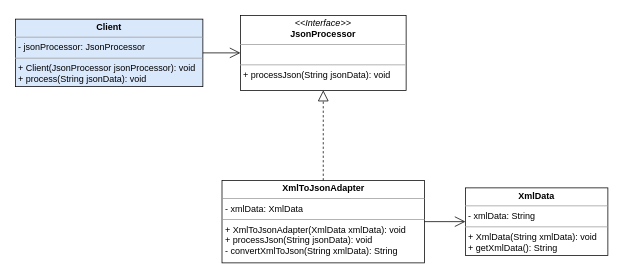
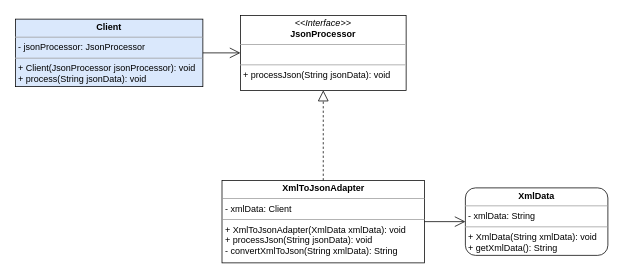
node "XmlToJsonAdapter - xmlData: XmlData + XmlToJsonAdapter(XmlData xmlData): void + processJson(String jsonData): void - convertXmlToJson(String xmlData): String": label "XmlToJsonAdapter - xmlData: XmlData + XmlToJsonAdapter(XmlData xmlData): void + processJson(String jsonData): void - convertXmlToJson(String xmlData): String" -> "XmlToJsonAdapter - xmlData: Client + XmlToJsonAdapter(XmlData xmlData): void + processJson(String jsonData): void - convertXmlToJson(String xmlData): String"
node "XmlData - xmlData: String + XmlData(String xmlData): void + getXmlData(): String": shape rectangle -> rounded rectangle
